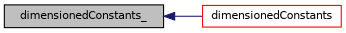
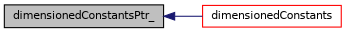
node "dimensionedConstants_": label "dimensionedConstants_" -> "dimensionedConstantsPtr_"
